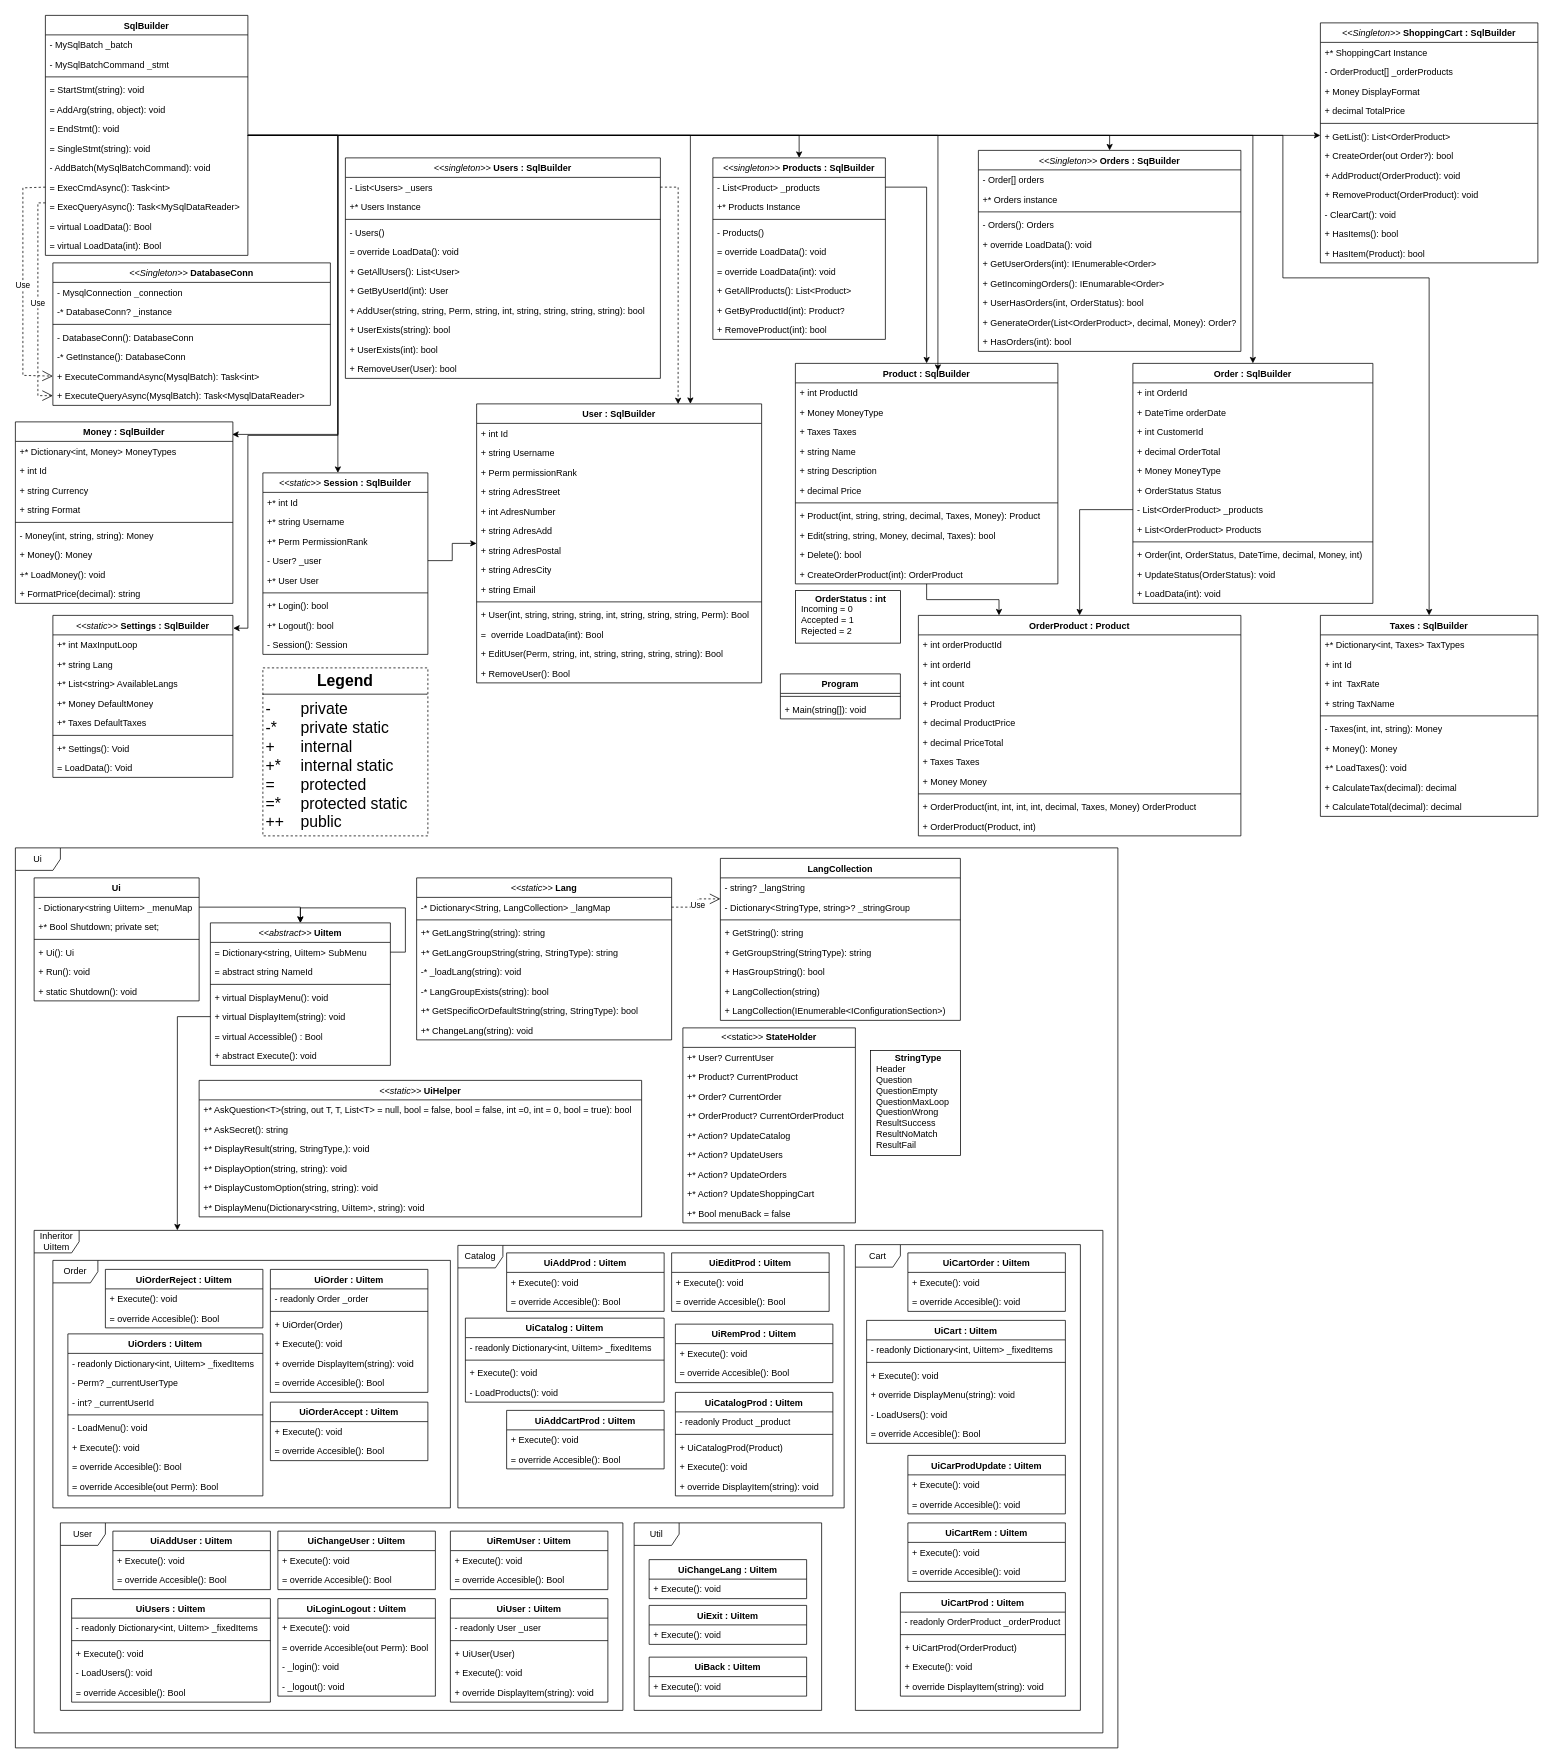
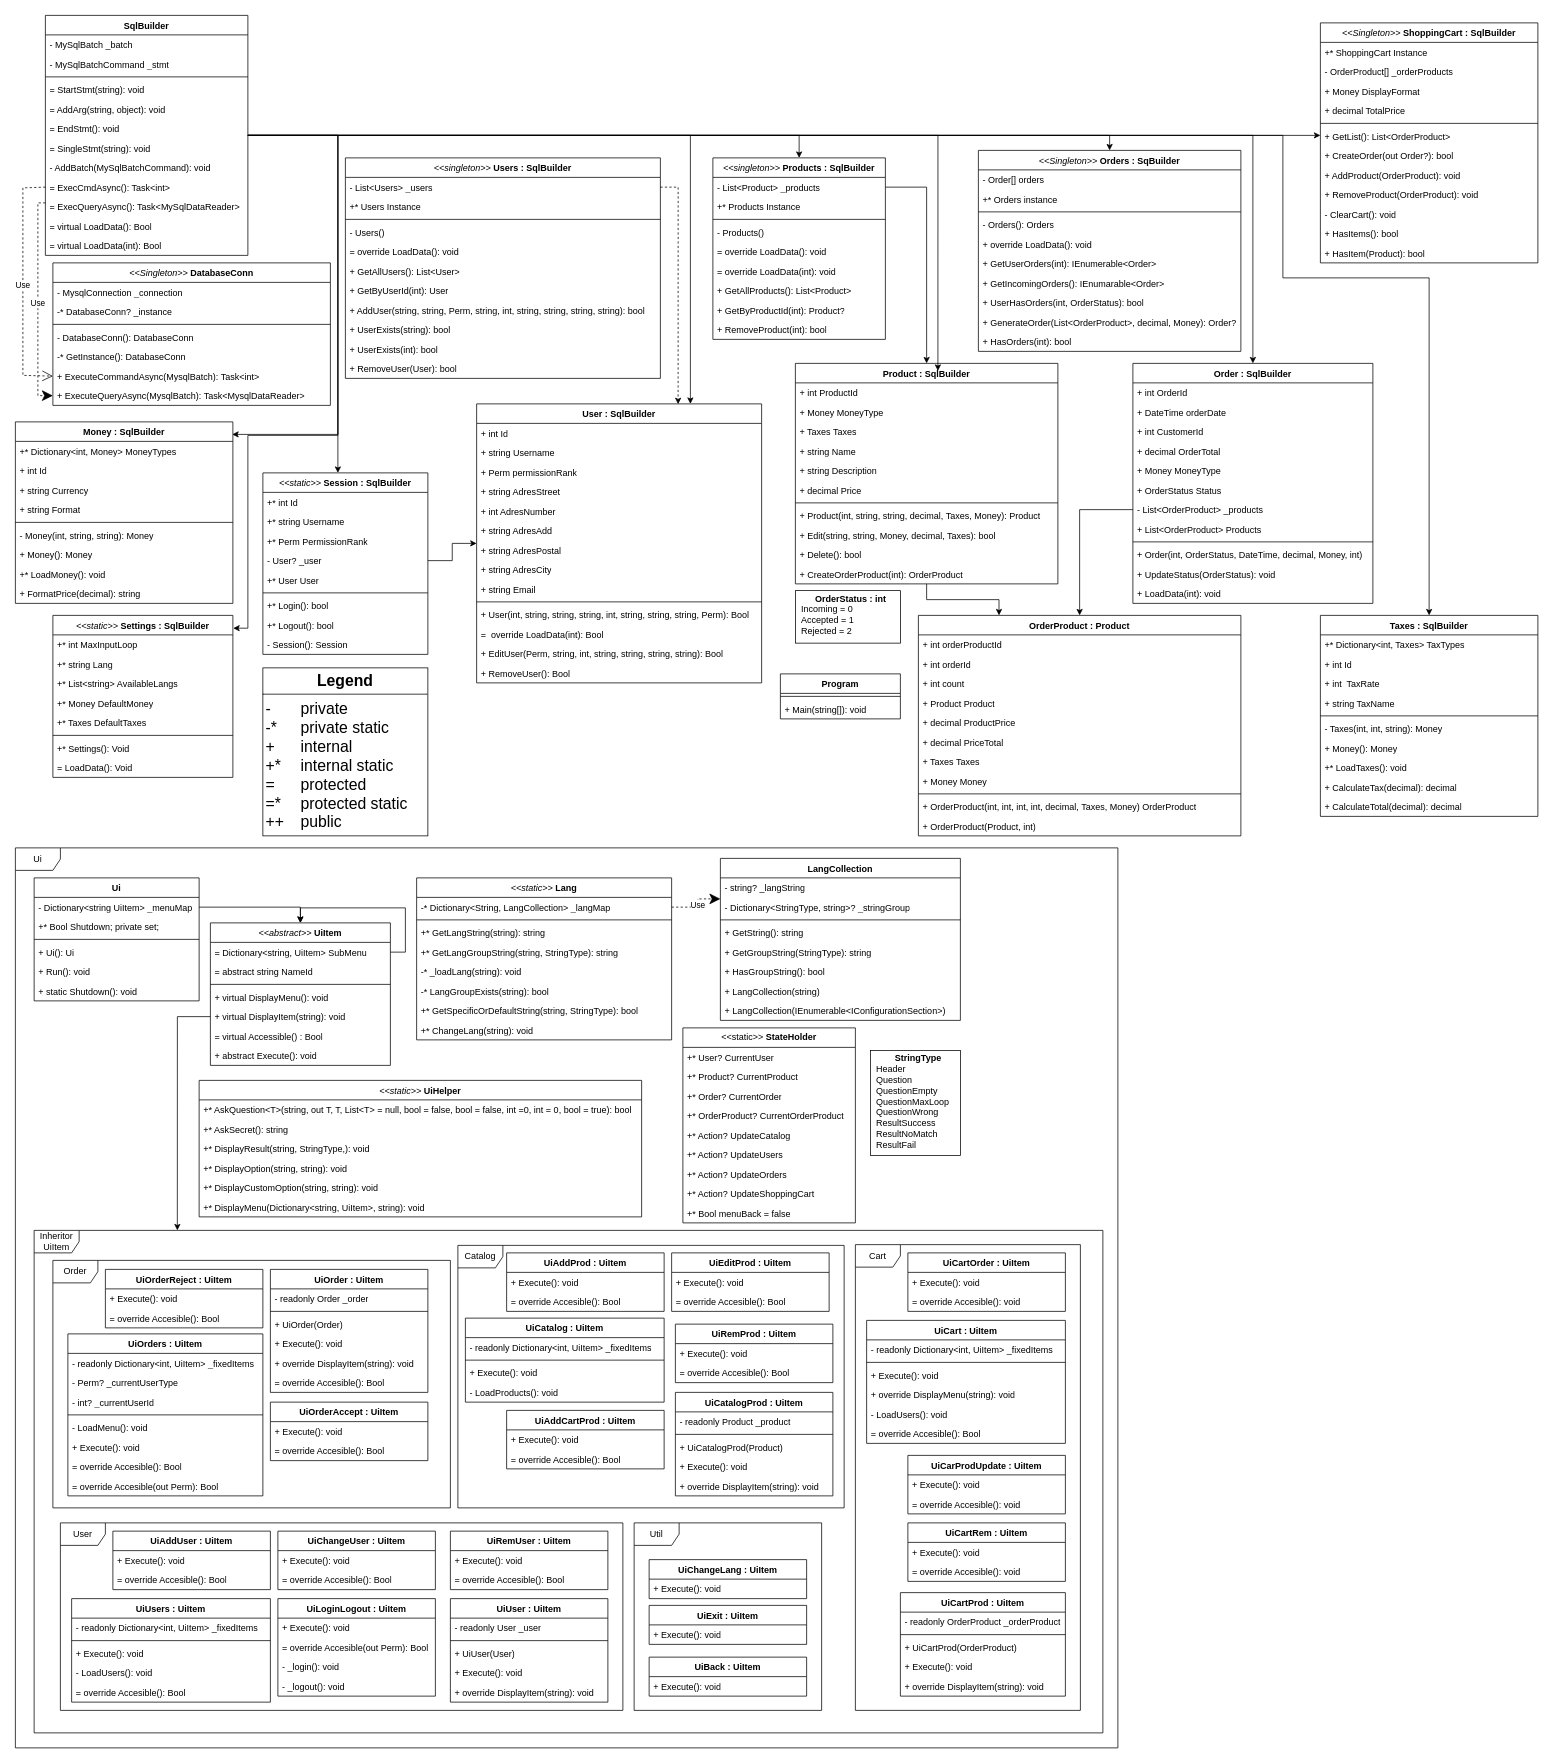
edge "= ExecQueryAsync(): Task<MySqlDataReader>" -> "+ ExecuteQueryAsync(MysqlBatch): Task<MysqlDataReader>": arrowhead open -> classic
node "Legend - private -* private static + internal +* internal static = protected =* protected static ++ public": style dashed -> solid
edge "-* Dictionary<String, LangCollection> _langMap" -> "LangCollection": arrowhead open -> classic
